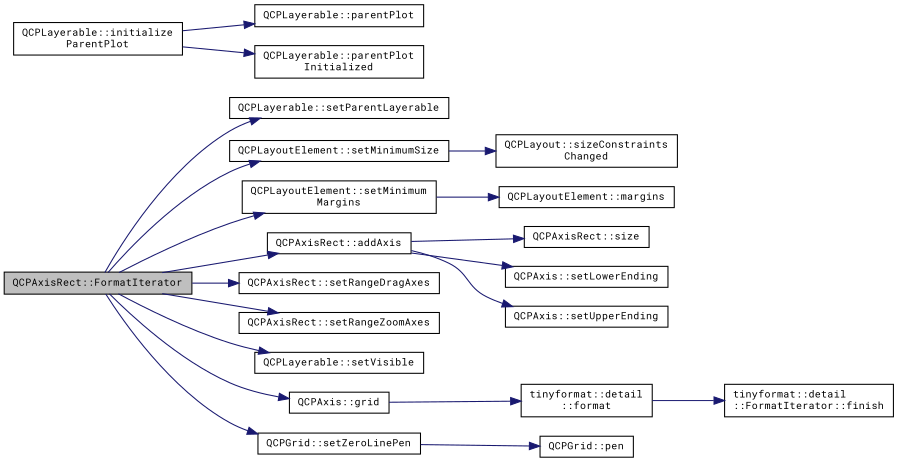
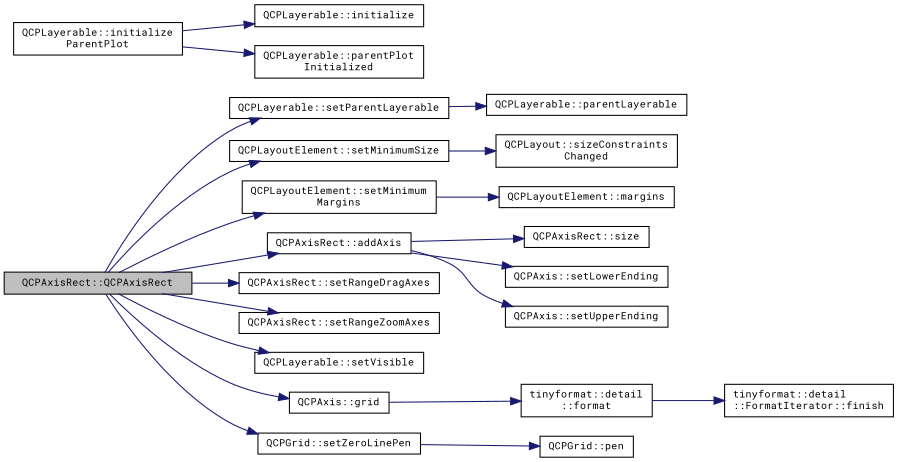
node "QCPLayerable::parentPlot": label "QCPLayerable::parentPlot" -> "QCPLayerable::initialize"
node "QCPLayerable::parentLayerable": added
node "QCPAxisRect::FormatIterator": label "QCPAxisRect::FormatIterator" -> "QCPAxisRect::QCPAxisRect"
